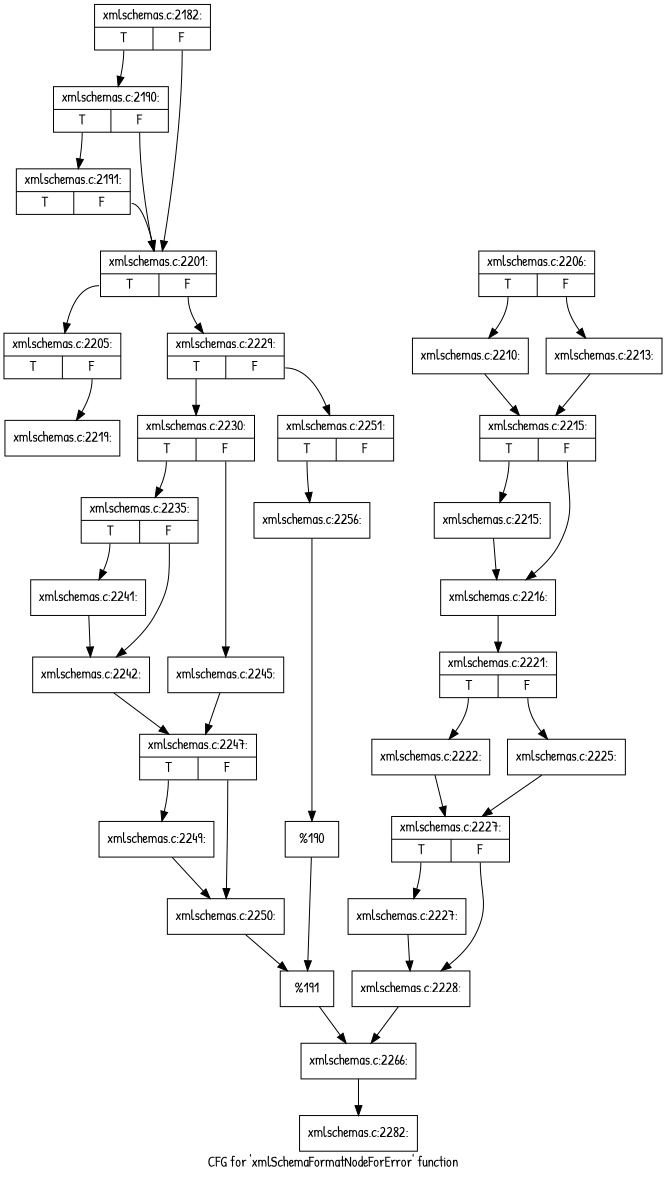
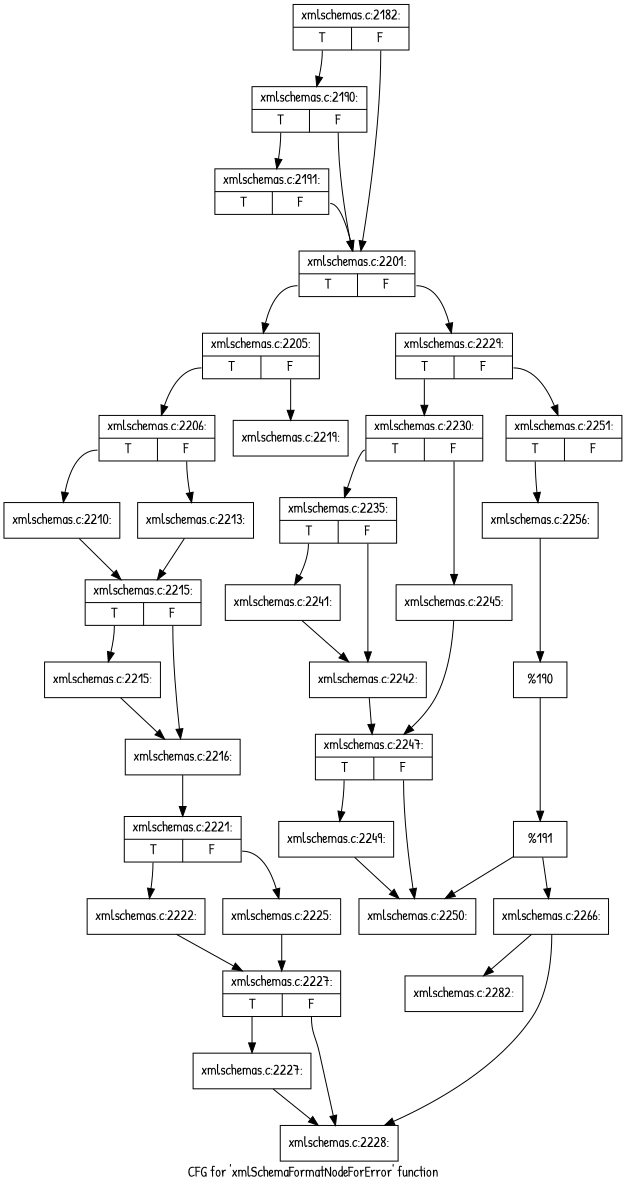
edge "xmlschemas.c:2205:" -> "xmlschemas.c:2206:": added
edge "xmlschemas.c:2250:" -> "%191": reversed
edge "xmlschemas.c:2228:" -> "xmlschemas.c:2266:": reversed
